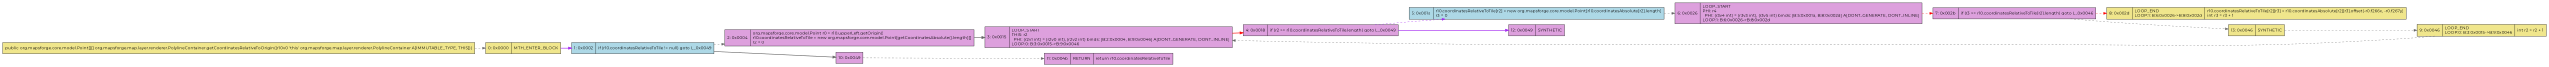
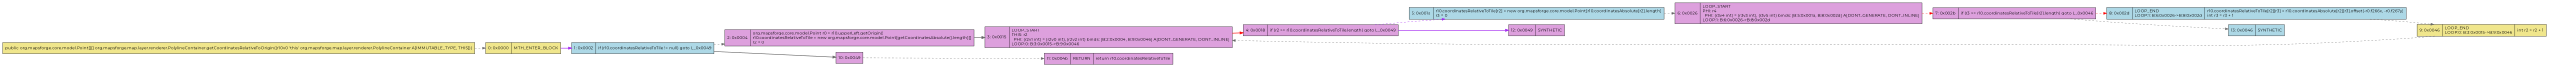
node "8: 0x002d": fillcolor khaki -> lightblue
node "13: 0x0046": fillcolor khaki -> lightblue
edge "13: 0x0046" -> "9: 0x0046": now "8: 0x002d" -> "9: 0x0046"
